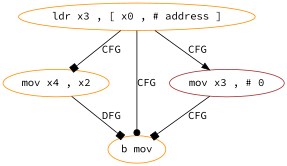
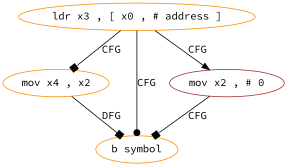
node "mov x3 , # 0": label "mov x3 , # 0" -> "mov x2 , # 0"
node "b mov": label "b mov" -> "b symbol"
